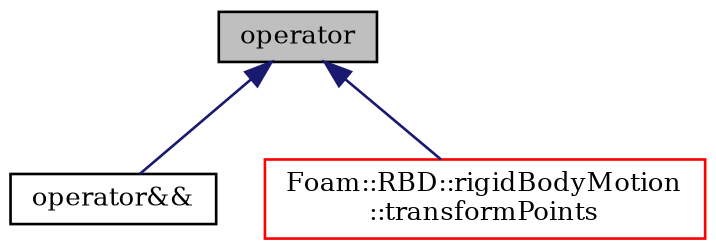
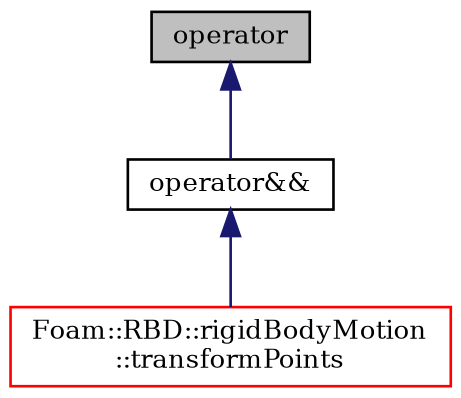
edge "Foam::RBD::rigidBodyMotion ::transformPoints" -> "operator": now "Foam::RBD::rigidBodyMotion ::transformPoints" -> "operator&&"
